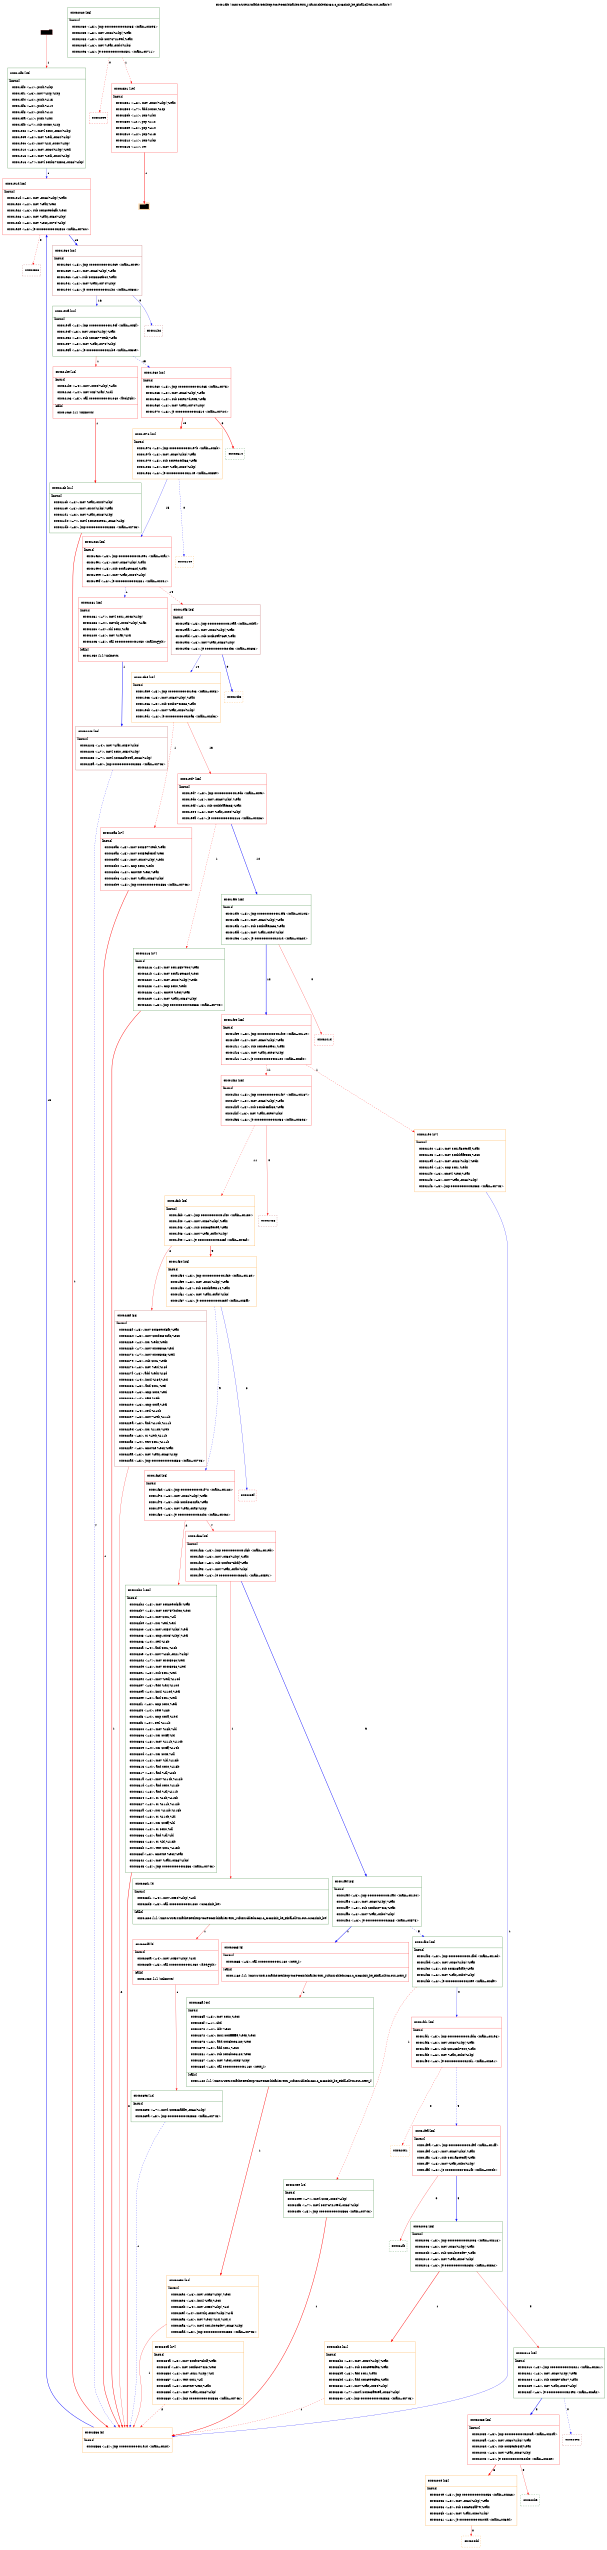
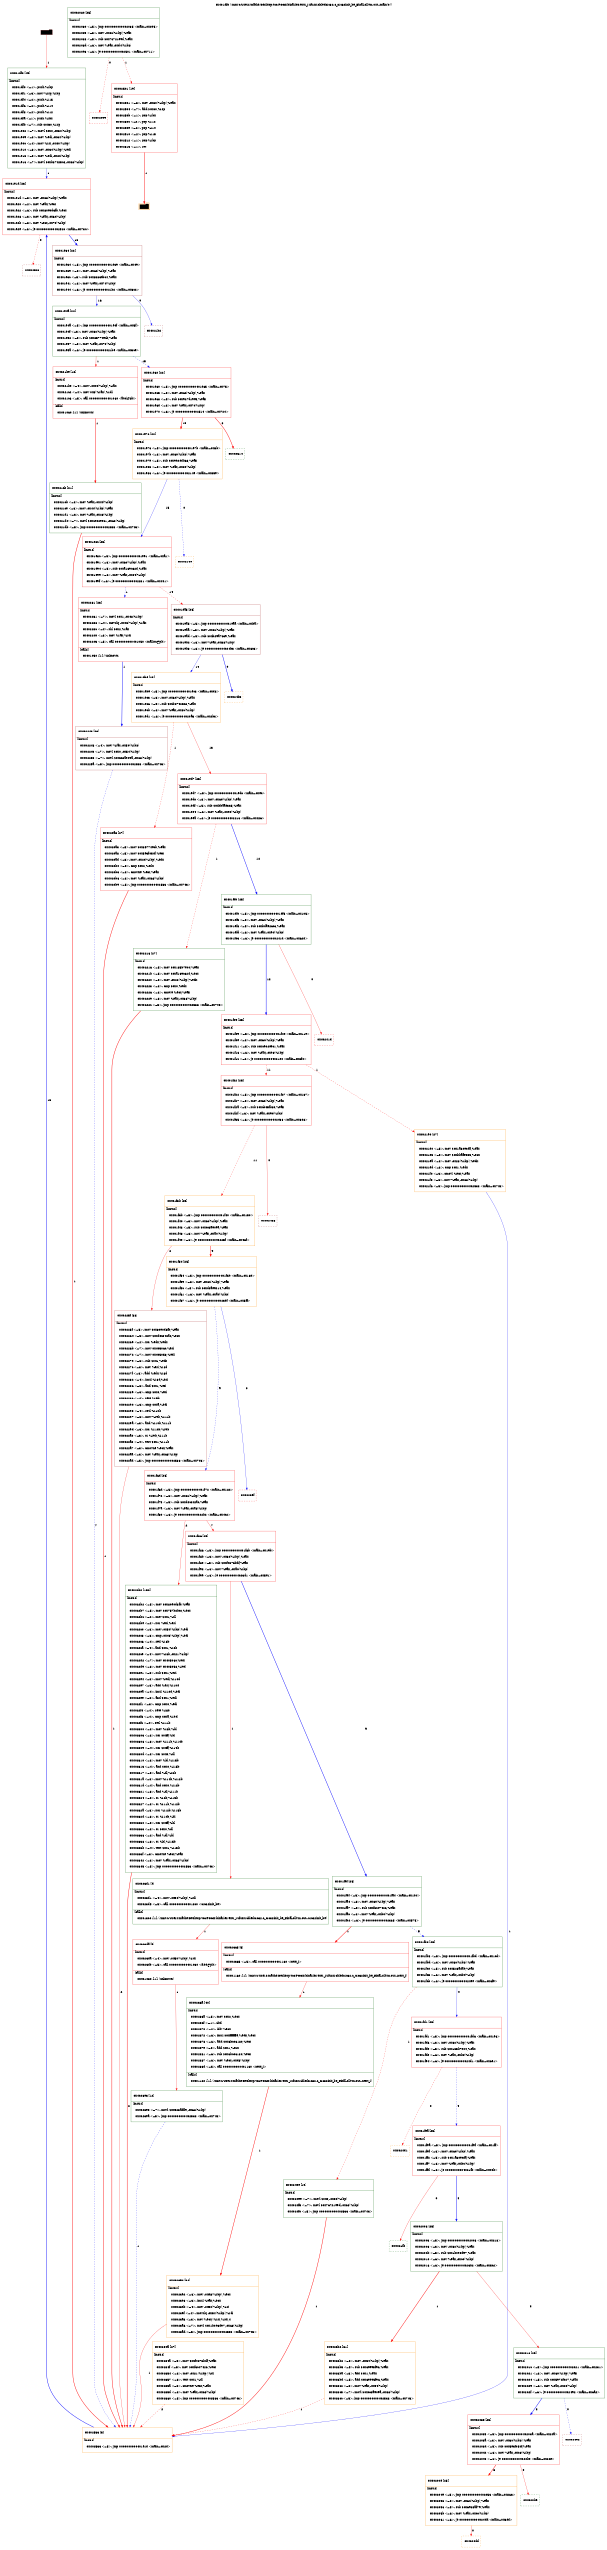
edge "0x401f9f [25]" -> "0x402365 [5]": color blue -> red
